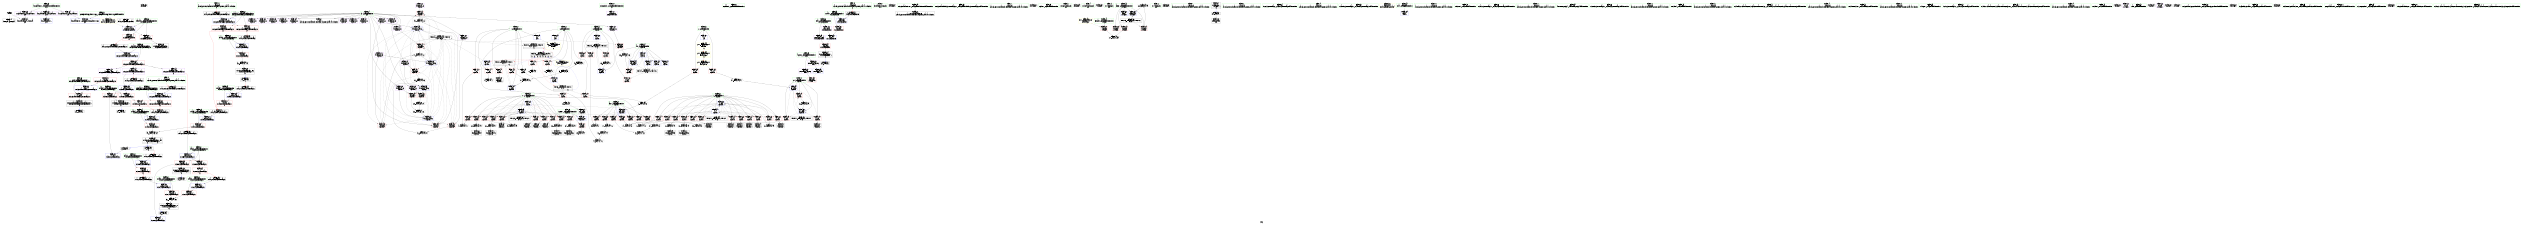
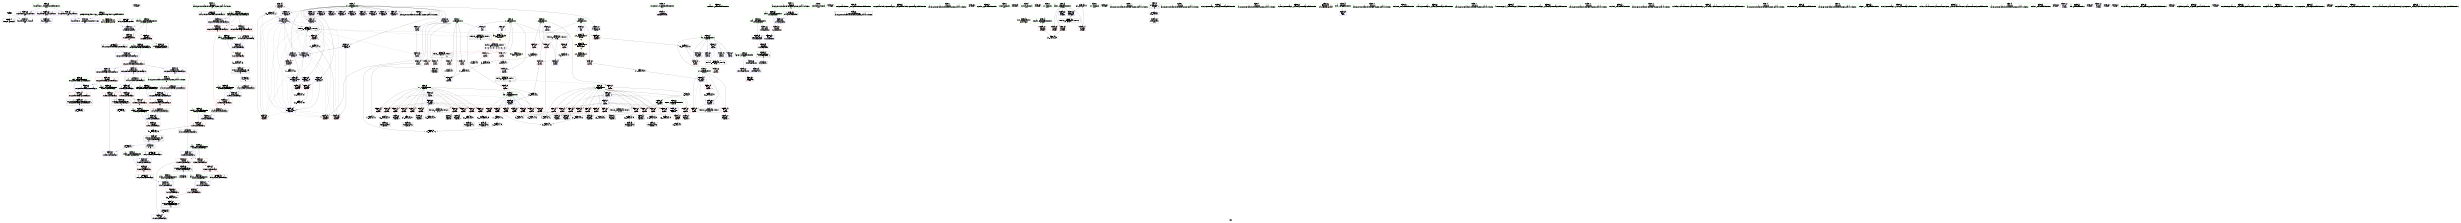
node "NodeID: 118": removed
node "NodeID: 112": added
node "NodeID: 141": text "_ZNSt8ios_base4setfESt13_Ios_FmtflagsS0_" -> "_ZNSt8ostreamIT_base4setfESt13_Ios_FmtflagsS0_"
node "NodeID: 385": text "206 = Binary(205, 99, )" -> "206 = ZNSirsERi(205, 99, )"
node "NodeID: 387": removed
